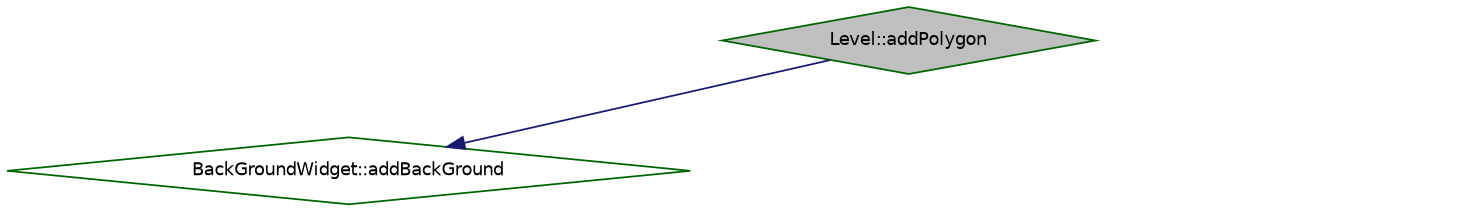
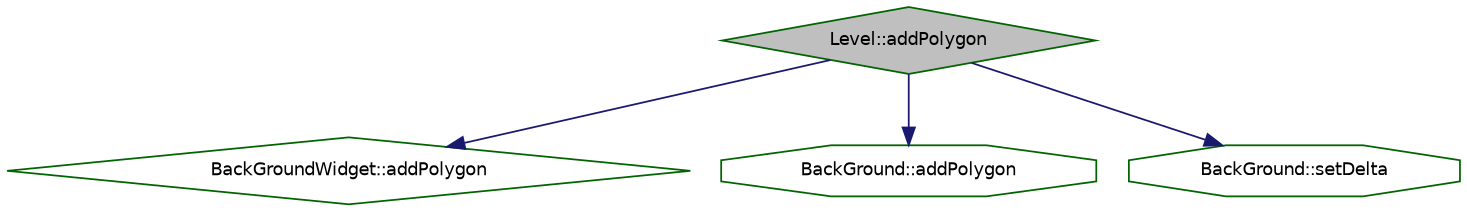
node "BackGroundWidget::addBackGround": label "BackGroundWidget::addBackGround" -> "BackGroundWidget::addPolygon"
node "BackGround::addPolygon": added
node "BackGround::setDelta": added
